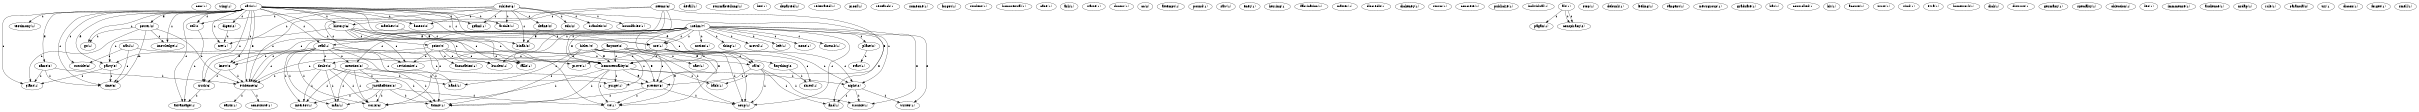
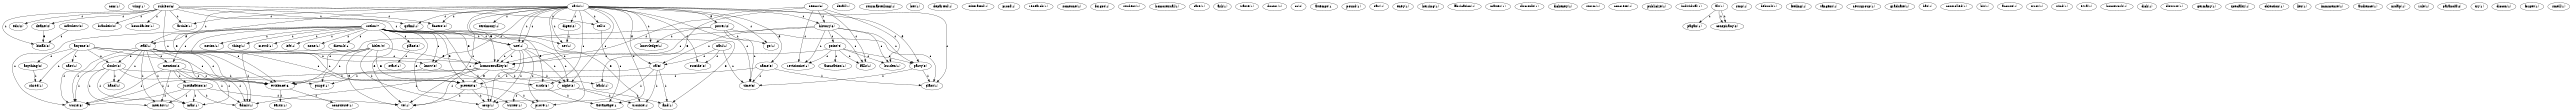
edge "hitler(4)" -> "hand(1)": now "hitler(4)" -> "world(3)"
edge "pretext(3)" -> "admit(1)": now "pretext(3)" -> "prove(1)"
